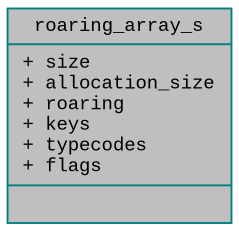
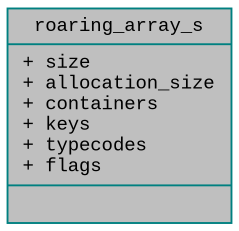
node "roaring_array_s": text "+ roaring" -> "+ containers"
